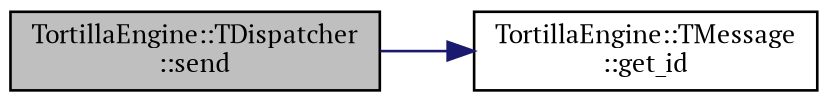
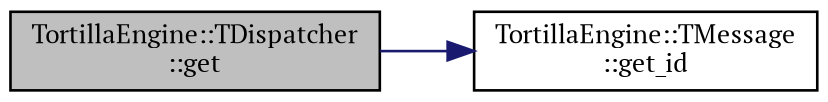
node "TortillaEngine::TDispatcher ::send": label "TortillaEngine::TDispatcher ::send" -> "TortillaEngine::TDispatcher ::get"
